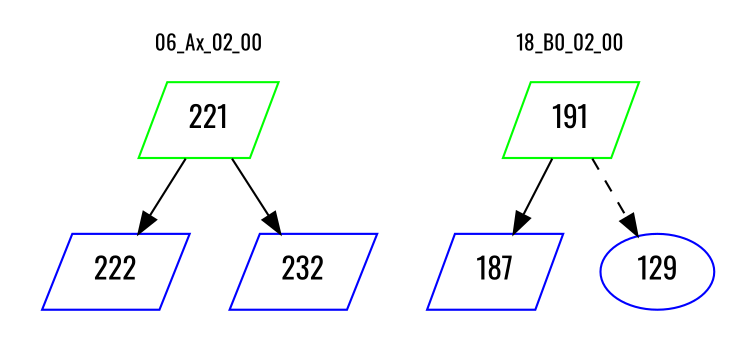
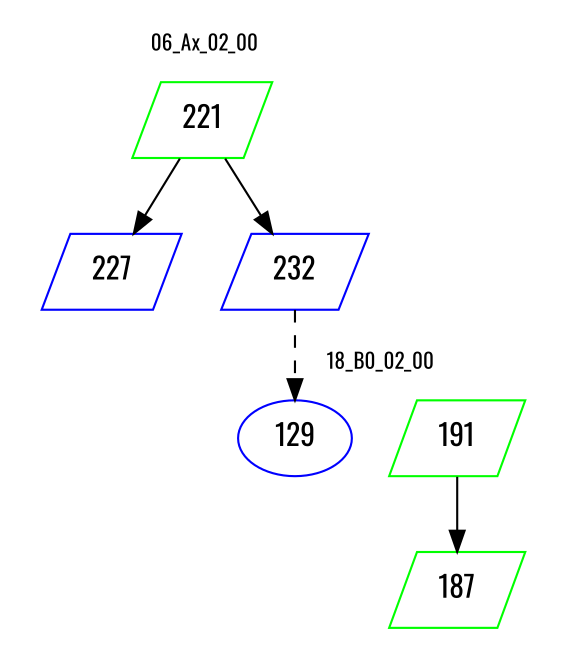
edge "191" -> "129": now "232" -> "129"
node "222": label "222" -> "227"
node "187": color blue -> green
